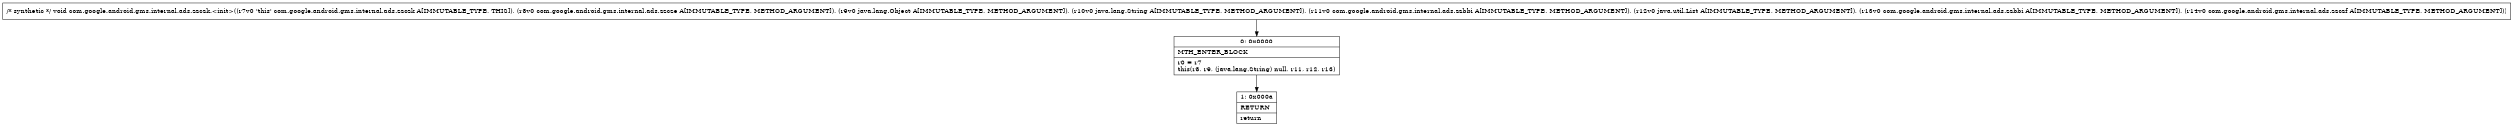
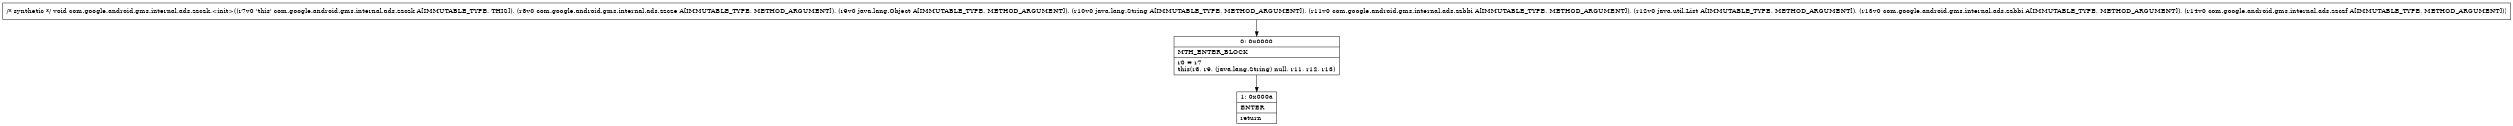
node "1: 0x000a": text "RETURN" -> "ENTER"
